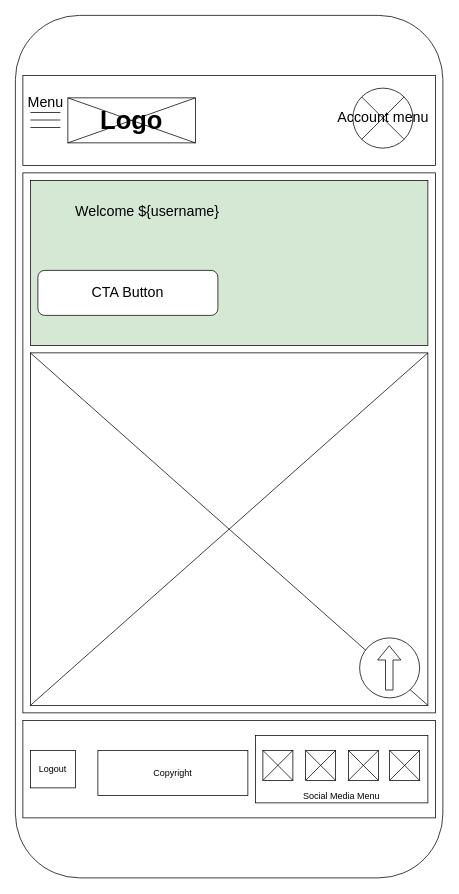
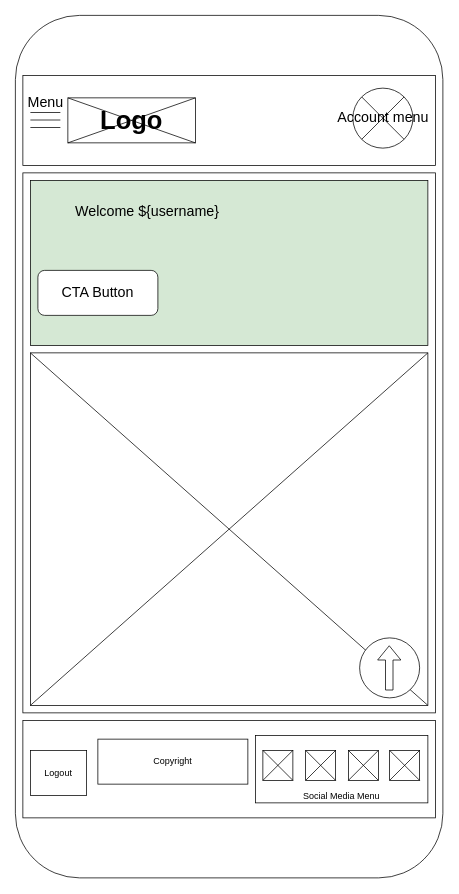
node "CTA Button": size 180x45 -> 120x45
node "Logout": size 45x38 -> 56x45
node "Copyright": moved (173, 773) -> (173, 762)
